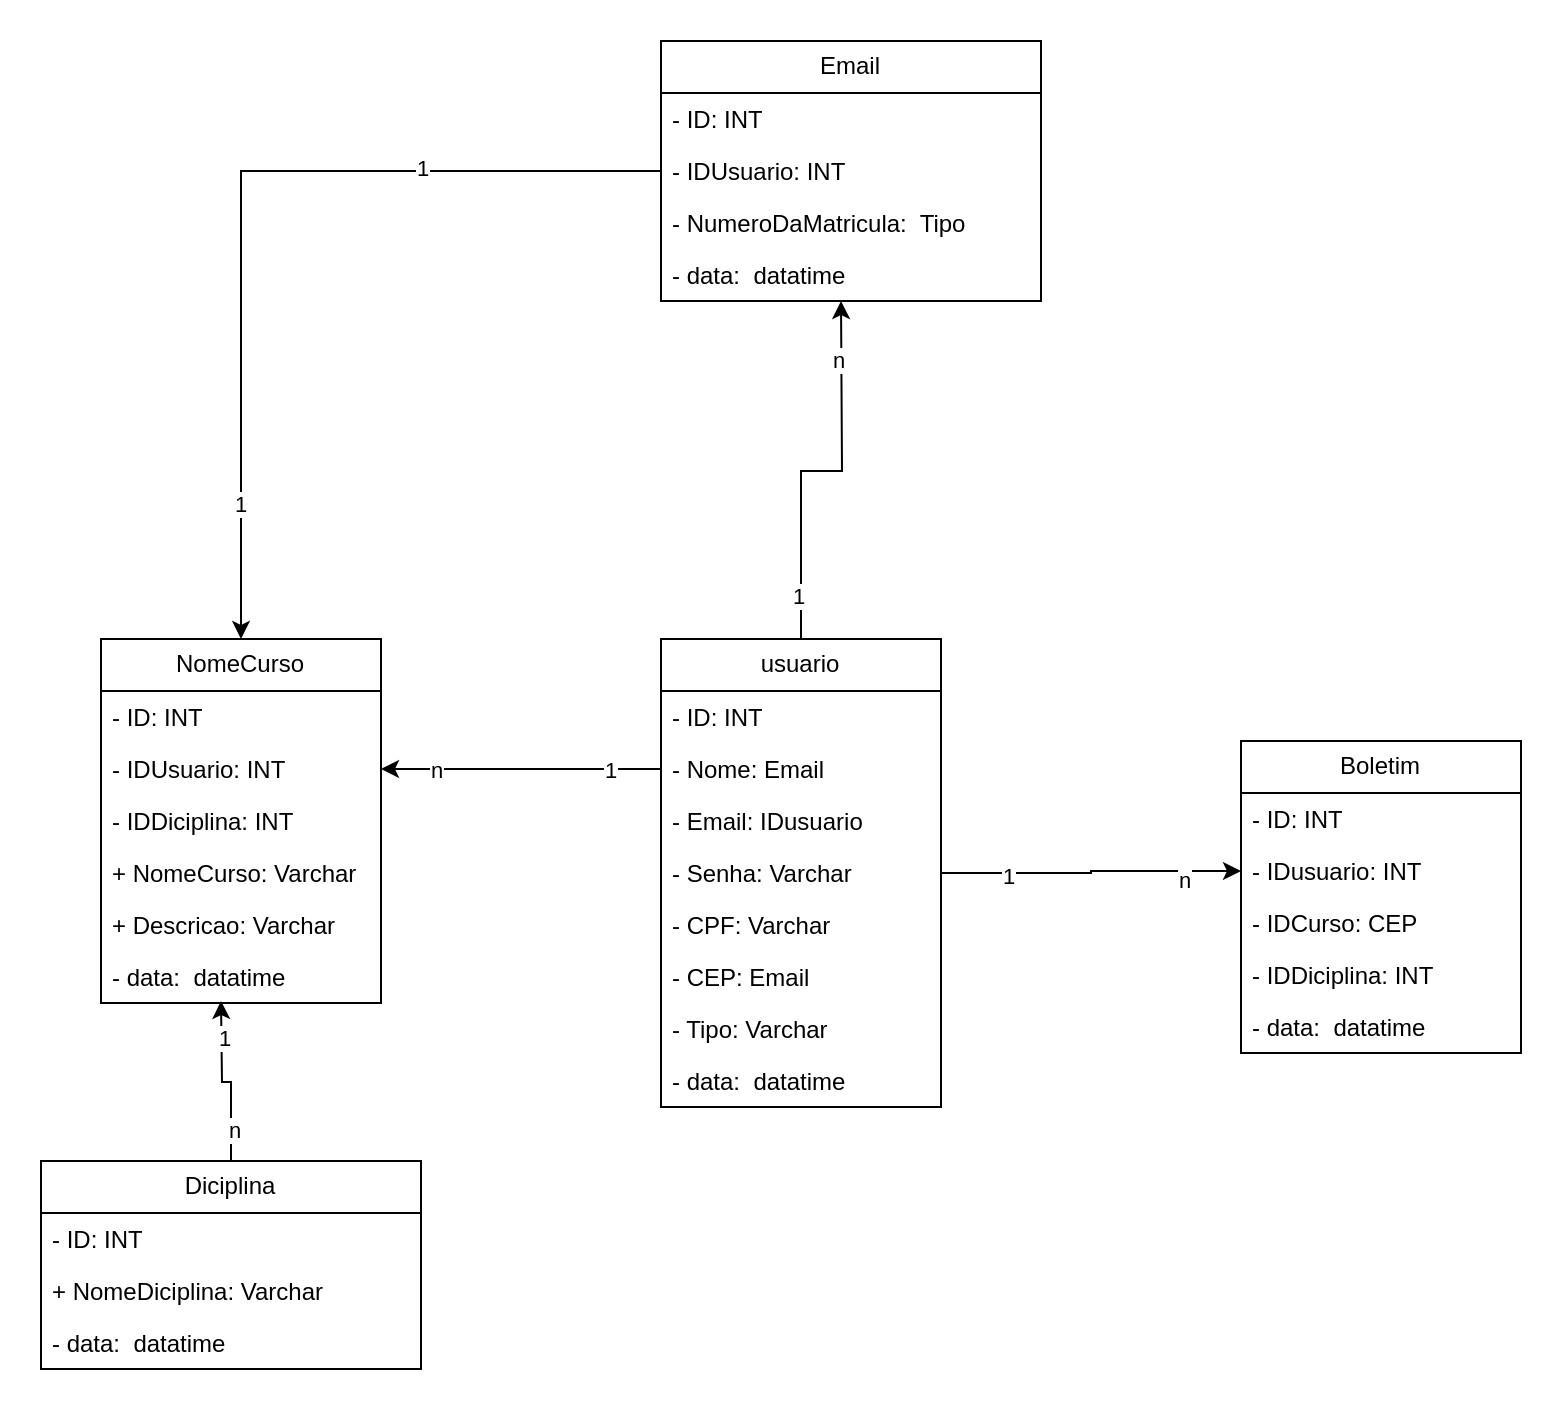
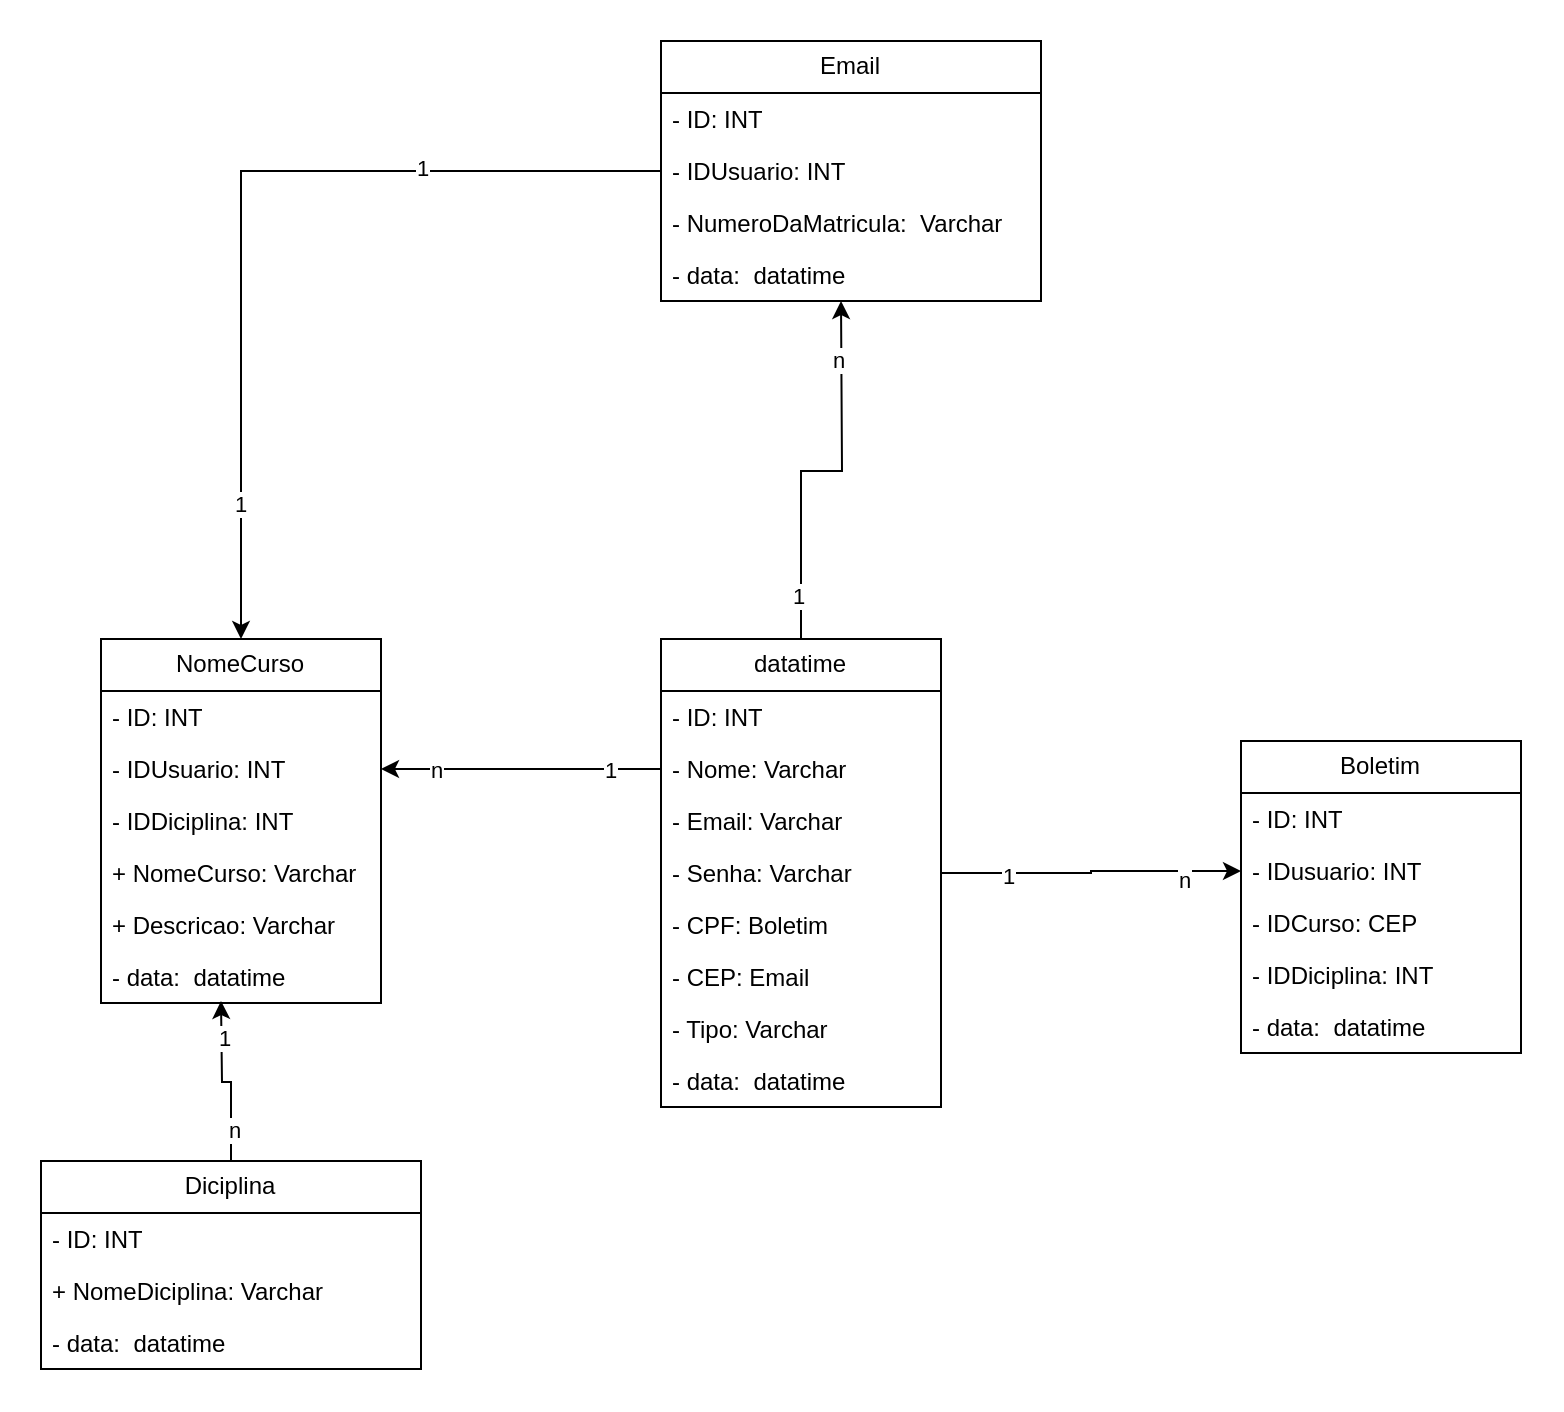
node "- NumeroDaMatricula: Tipo": label "- NumeroDaMatricula: Tipo" -> "- NumeroDaMatricula: Varchar"
node "usuario": label "usuario" -> "datatime"
node "- Nome: Email": label "- Nome: Email" -> "- Nome: Varchar"
node "- Email: IDusuario": label "- Email: IDusuario" -> "- Email: Varchar"
node "- CPF: Varchar": label "- CPF: Varchar" -> "- CPF: Boletim"
